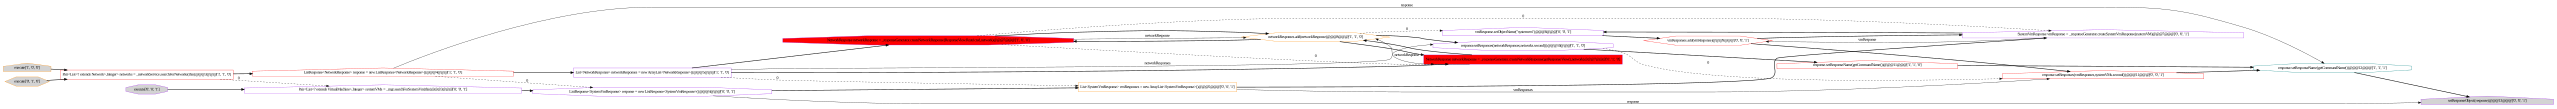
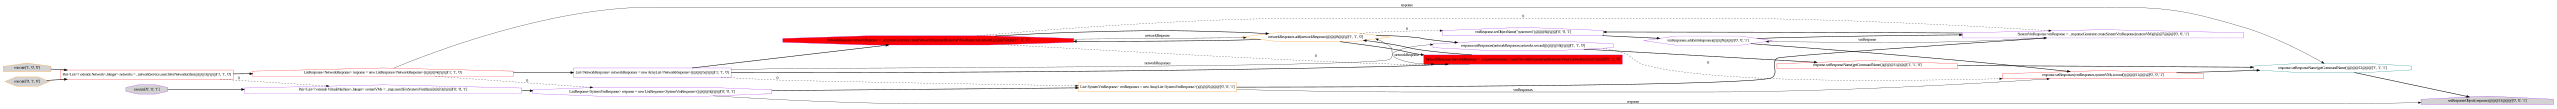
node "vmResponses.add(vmResponse)@@@9@@@['0', '0', '1']": color red -> purple
